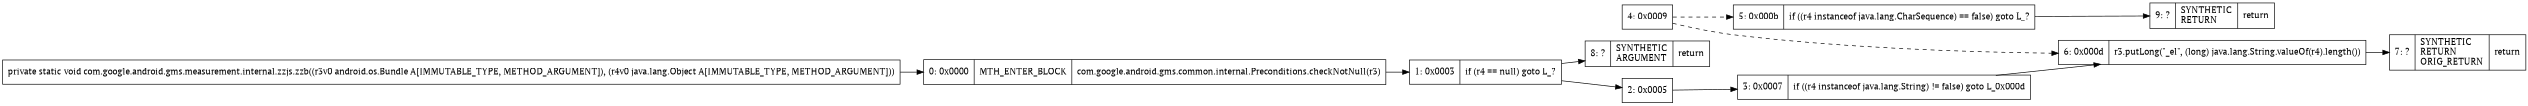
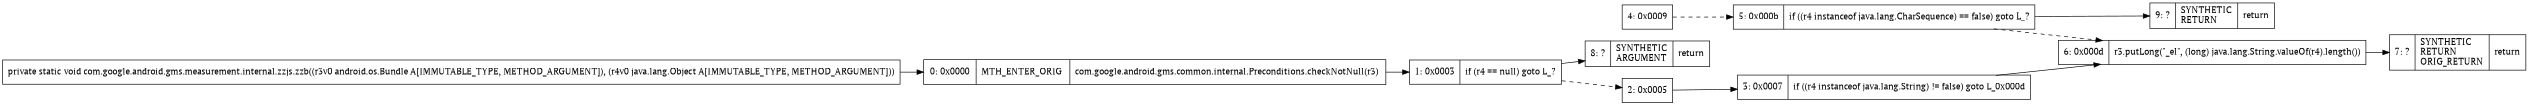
edge "4: 0x0009" -> "6: 0x000d": now "5: 0x000b" -> "6: 0x000d"
node "0: 0x0000": text "MTH_ENTER_BLOCK" -> "MTH_ENTER_ORIG"
edge "1: 0x0003" -> "2: 0x0005": style solid -> dashed
